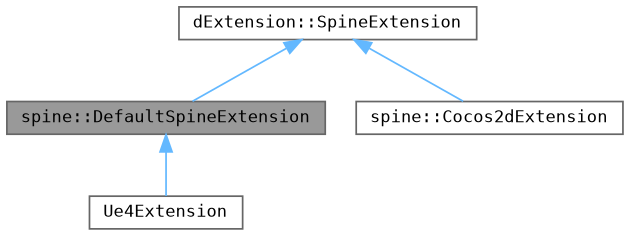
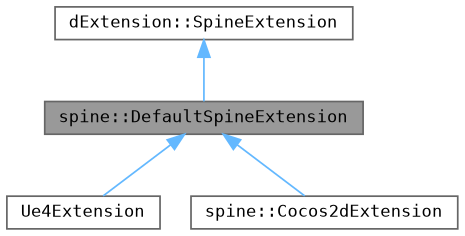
edge "spine::Cocos2dExtension" -> "dExtension::SpineExtension": now "spine::Cocos2dExtension" -> "spine::DefaultSpineExtension"
